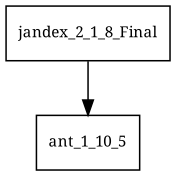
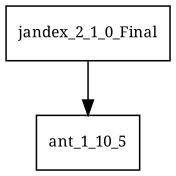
node "jandex_2_1_8_Final": label "jandex_2_1_8_Final" -> "jandex_2_1_0_Final"
